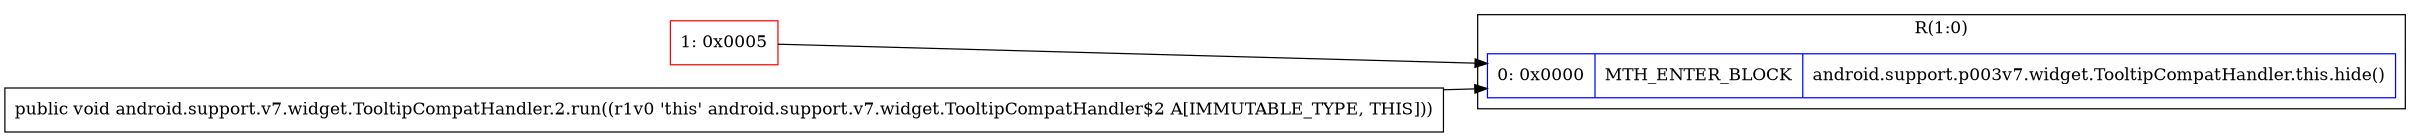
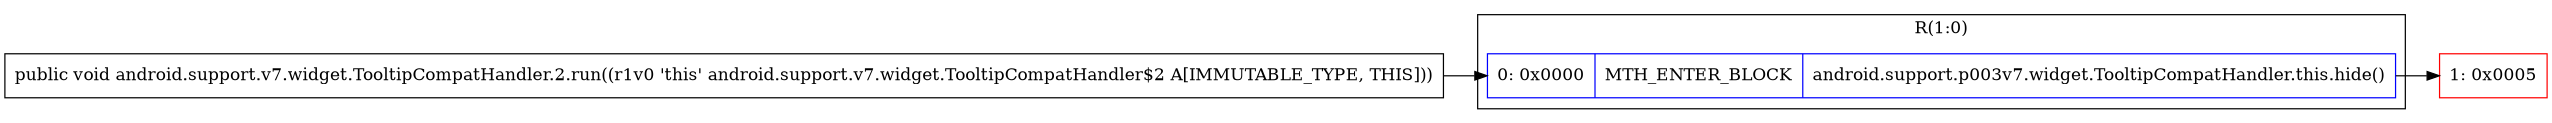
edge "1: 0x0005" -> "0: 0x0000": reversed
